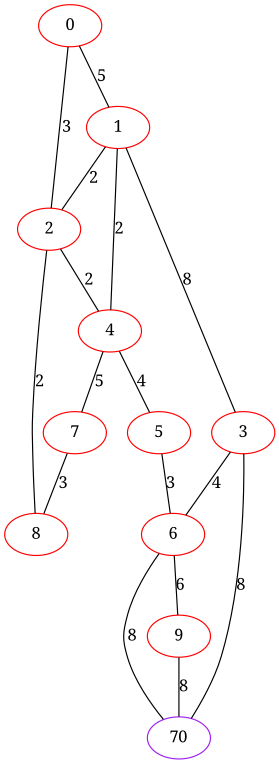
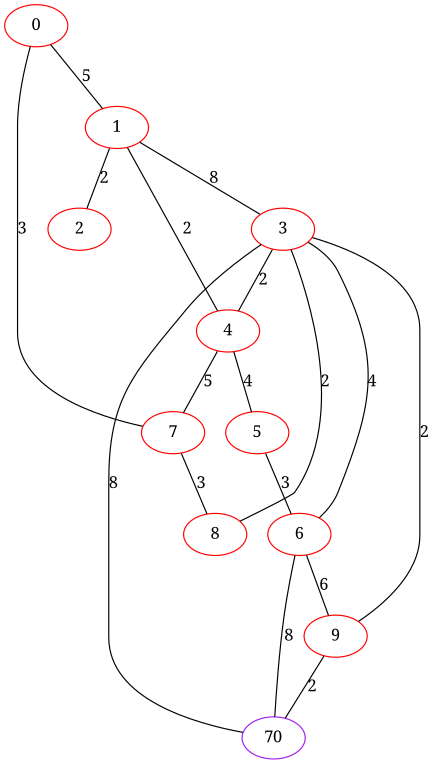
edge "0" -- "2": now "0" -- "7"
edge "2" -- "4": now "3" -- "4"
edge "2" -- "8": now "3" -- "8"
edge "3" -- "9": added, label "2"
edge "9" -- "70": label "8" -> "2"
